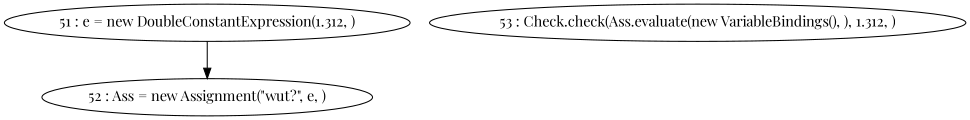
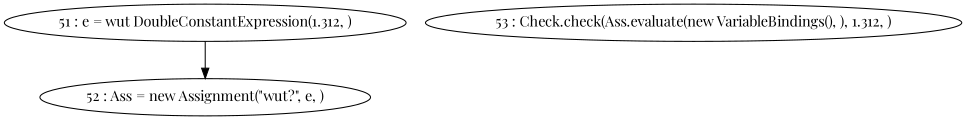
node "51 : e = new DoubleConstantExpression(1.312, )": label "51 : e = new DoubleConstantExpression(1.312, )" -> "51 : e = wut DoubleConstantExpression(1.312, )"
